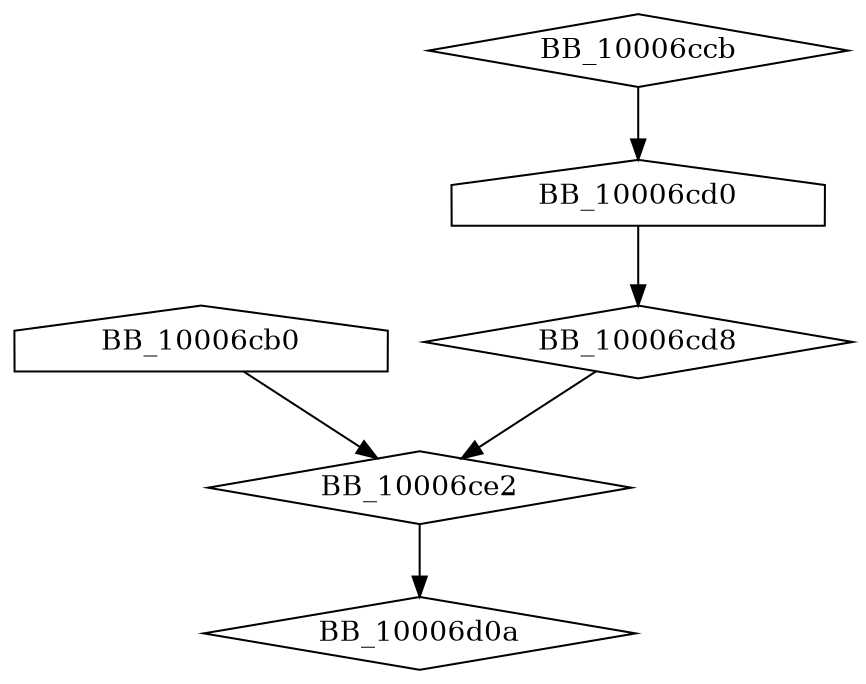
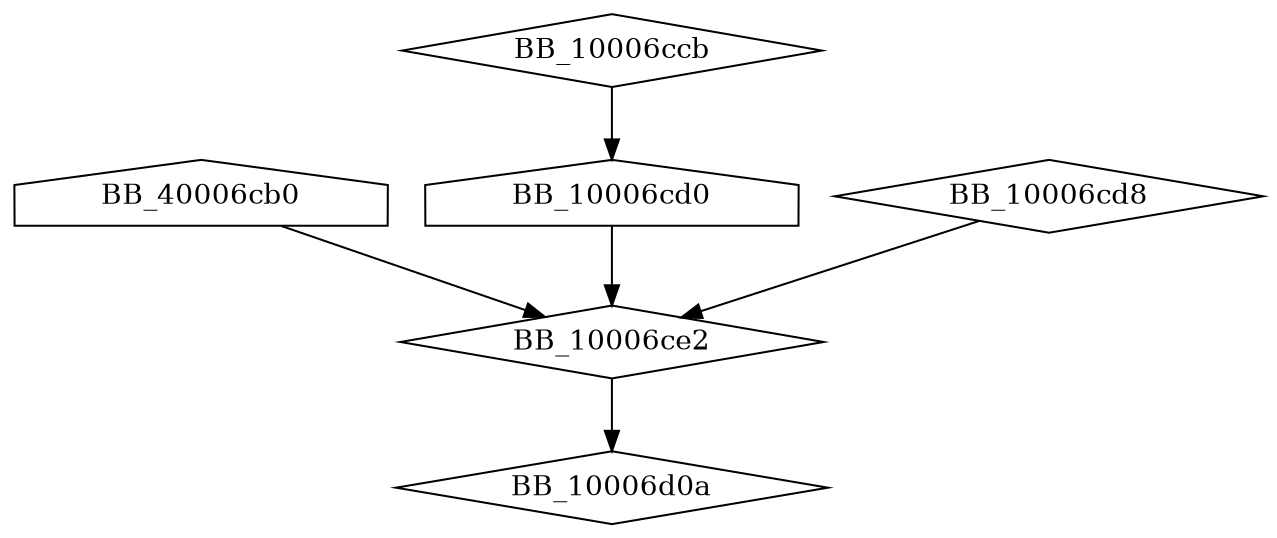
edge "BB_10006cd0" -> "BB_10006cd8": now "BB_10006cd0" -> "BB_10006ce2"
node "BB_10006cb0": label "BB_10006cb0" -> "BB_40006cb0"
